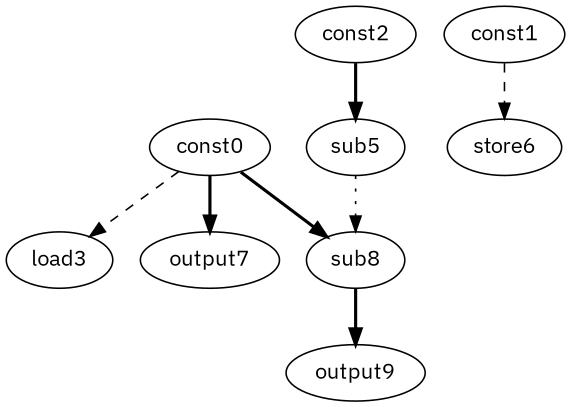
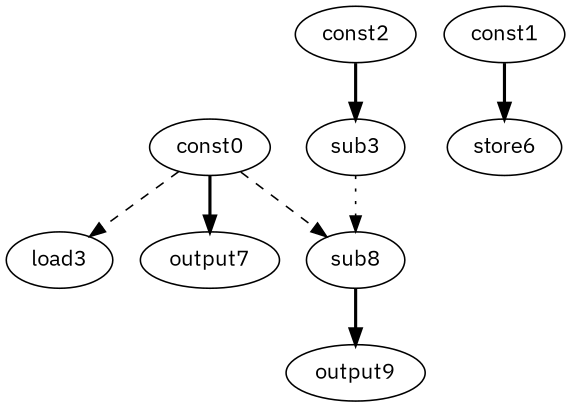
edge "const1" -> "store6": style dashed -> bold
node "sub5": label "sub5" -> "sub3"
edge "const0" -> "sub8": style bold -> dashed
